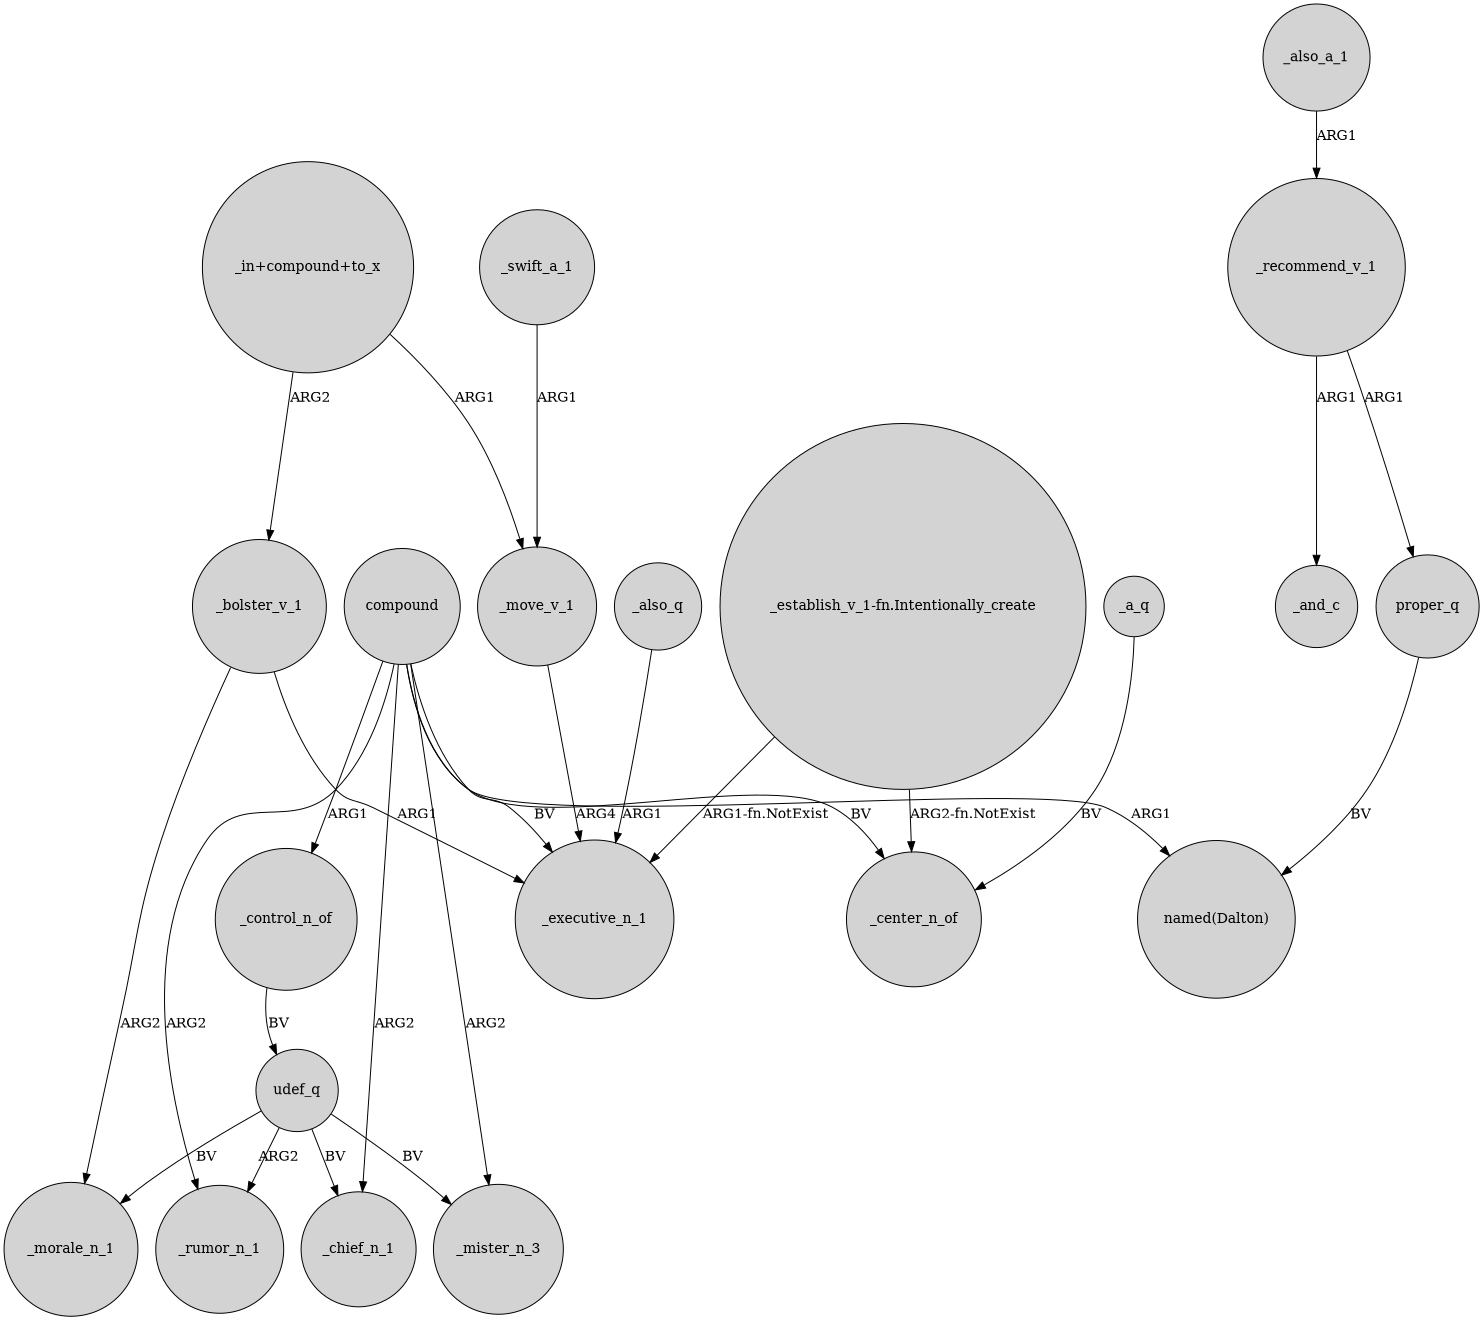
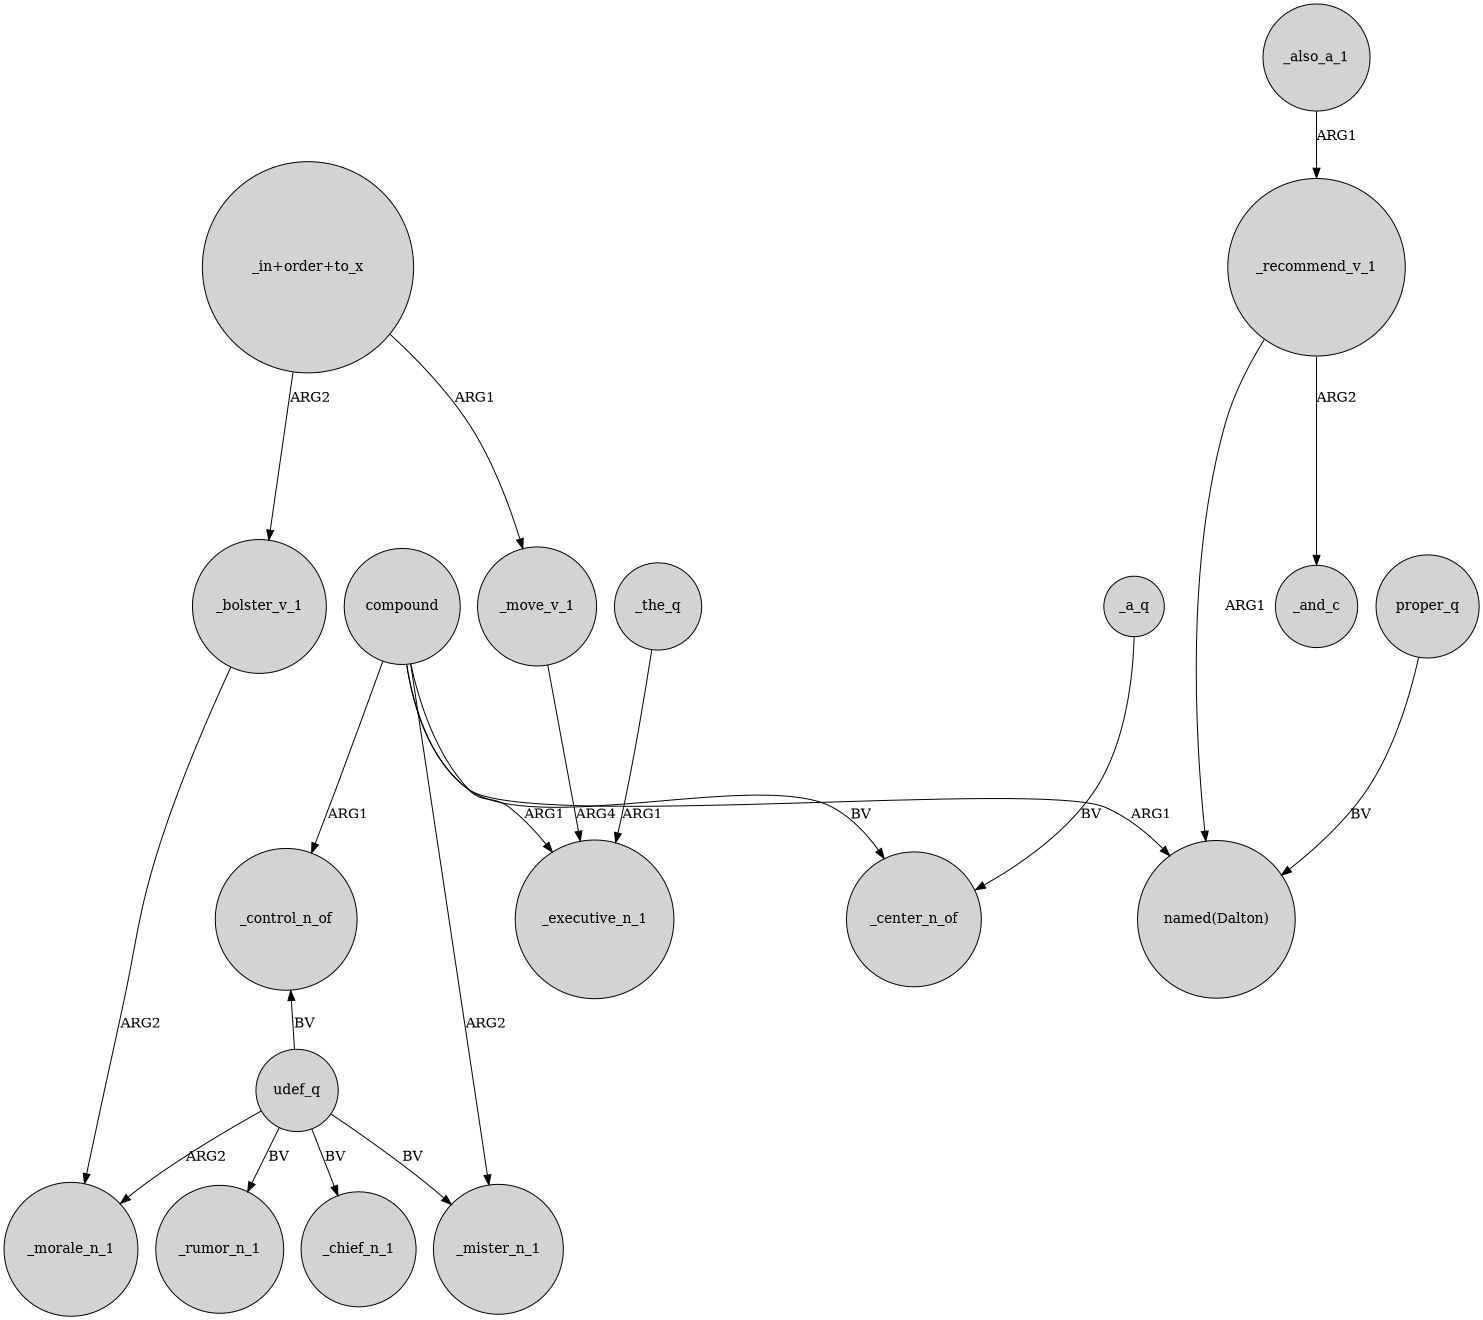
node "_in+compound+to_x": label "_in+compound+to_x" -> "_in+order+to_x"
node "_swift_a_1": removed
edge "_recommend_v_1" -> "_and_c": label "ARG1" -> "ARG2"
edge "_recommend_v_1" -> "proper_q": now "_recommend_v_1" -> "named(Dalton)"
node "_also_q": label "_also_q" -> "_the_q"
node "_establish_v_1-fn.Intentionally_create": removed
edge "_bolster_v_1" -> "_executive_n_1": removed, label "ARG1"
edge "compound" -> "_executive_n_1": label "BV" -> "ARG1"
edge "compound" -> "_rumor_n_1": removed, label "ARG2"
edge "compound" -> "_chief_n_1": removed, label "ARG2"
edge "_control_n_of" -> "udef_q": reversed
edge "udef_q" -> "_morale_n_1": label "BV" -> "ARG2"
edge "udef_q" -> "_rumor_n_1": label "ARG2" -> "BV"
node "_mister_n_3": label "_mister_n_3" -> "_mister_n_1"
